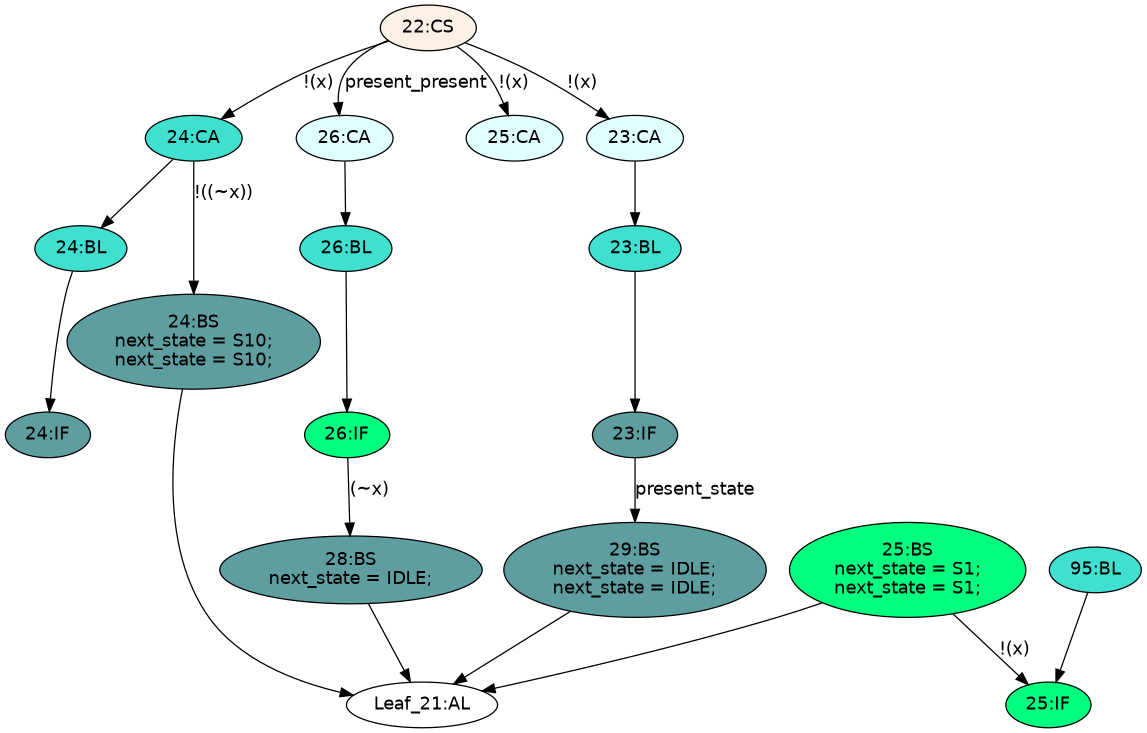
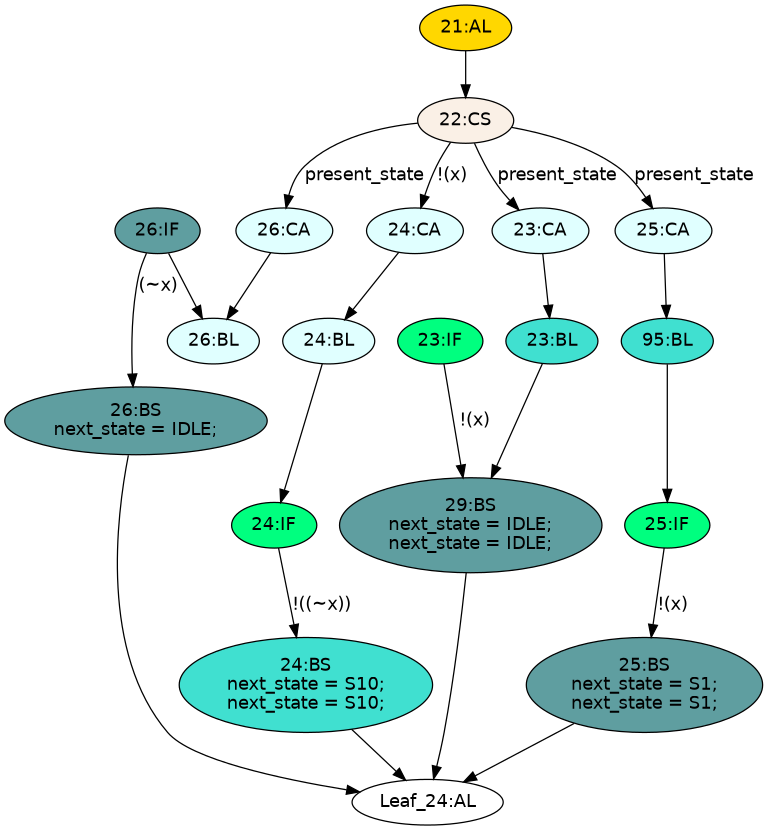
node "21:AL": added
edge "22:CS" -> "26:CA": label "present_present" -> "present_state"
edge "22:CS" -> "25:CA": label "!(x)" -> "present_state"
edge "22:CS" -> "23:CA": label "!(x)" -> "present_state"
node "24:CA": fillcolor turquoise -> lightcyan
edge "24:CA" -> "24:BS next_state = S10; next_state = S10;": now "24:IF" -> "24:BS next_state = S10; next_state = S10;"
node "24:BL": fillcolor turquoise -> lightcyan
node "26:BL": fillcolor turquoise -> lightcyan
edge "25:CA" -> "95:BL": added
edge "26:BL" -> "26:IF": reversed
edge "23:BL" -> "23:IF": now "23:BL" -> "29:BS next_state = IDLE; next_state = IDLE;"
node "24:BS next_state = S10; next_state = S10;": fillcolor cadetblue -> turquoise
node "24:IF": fillcolor cadetblue -> springgreen
node "26:IF": fillcolor springgreen -> cadetblue
node "23:IF": fillcolor cadetblue -> springgreen
edge "23:IF" -> "29:BS next_state = IDLE; next_state = IDLE;": label "present_state" -> "!(x)"
node "28:BS next_state = IDLE;": label "28:BS next_state = IDLE;" -> "26:BS next_state = IDLE;"
node "25:BS next_state = S1; next_state = S1;": fillcolor springgreen -> cadetblue
edge "25:BS next_state = S1; next_state = S1;" -> "25:IF": reversed
node "Leaf_21:AL": label "Leaf_21:AL" -> "Leaf_24:AL"
